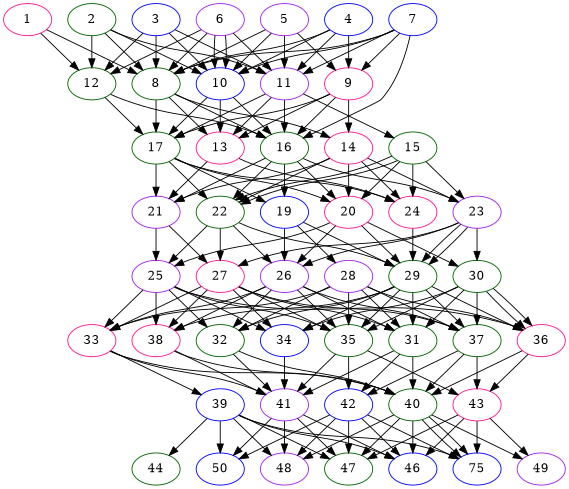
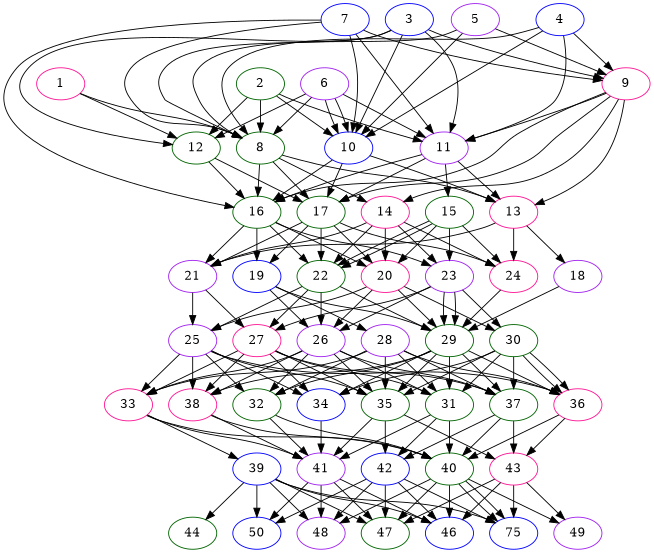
edge "5" -> "11": now "9" -> "11"
edge "3" -> "9": added
node "18": added
